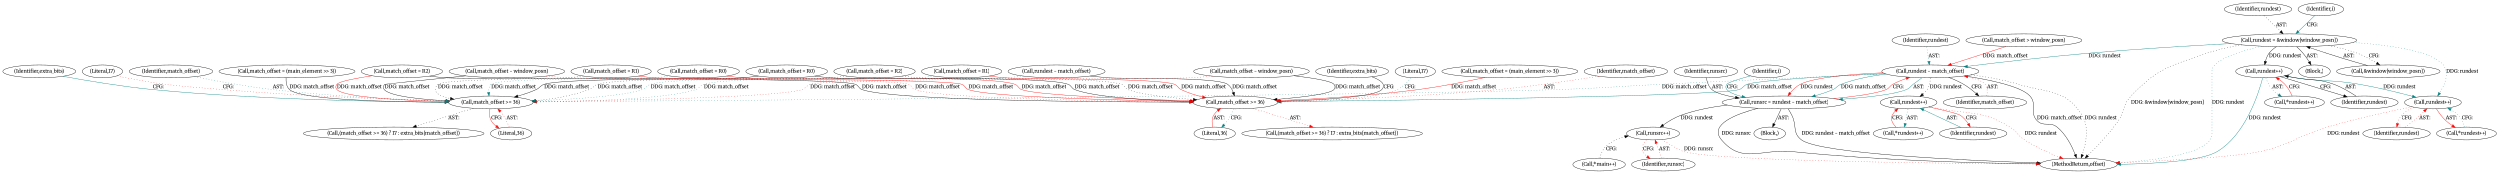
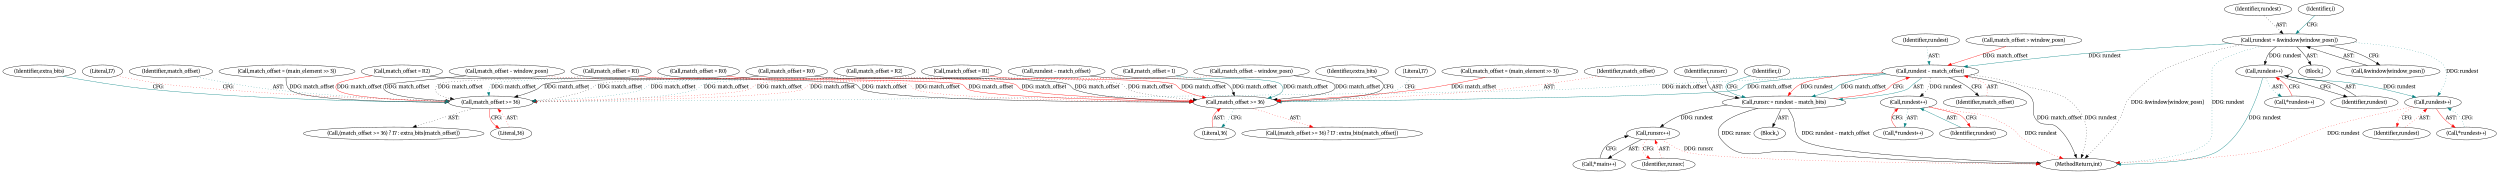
edge "(Call,rundest = &window[window_posn])" -> "(Call,&window[window_posn])": style dotted -> solid
node "(Call,match_offset = 1)": added
node "(Call,runsrc = rundest - match_offset)": label "(Call,runsrc = rundest - match_offset)" -> "(Call,runsrc = rundest - match_bits)"
edge "(Call,*main++)" -> "(Call,runsrc++)": style dotted -> solid
edge "(Call,runsrc++)" -> "(Call,*main++)": added, label "AST:"
node "(MethodReturn,offset)": label "(MethodReturn,offset)" -> "(MethodReturn,int)"
